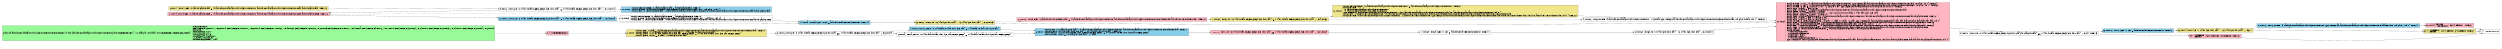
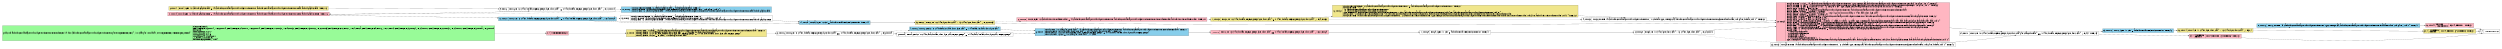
edge "9: 0x0016" -> "11: 0x001f": reversed
node "20: 0x003f": text "0x0065: INVOKE" -> "0x0065: MTH"
node "23: 0x006d": added
